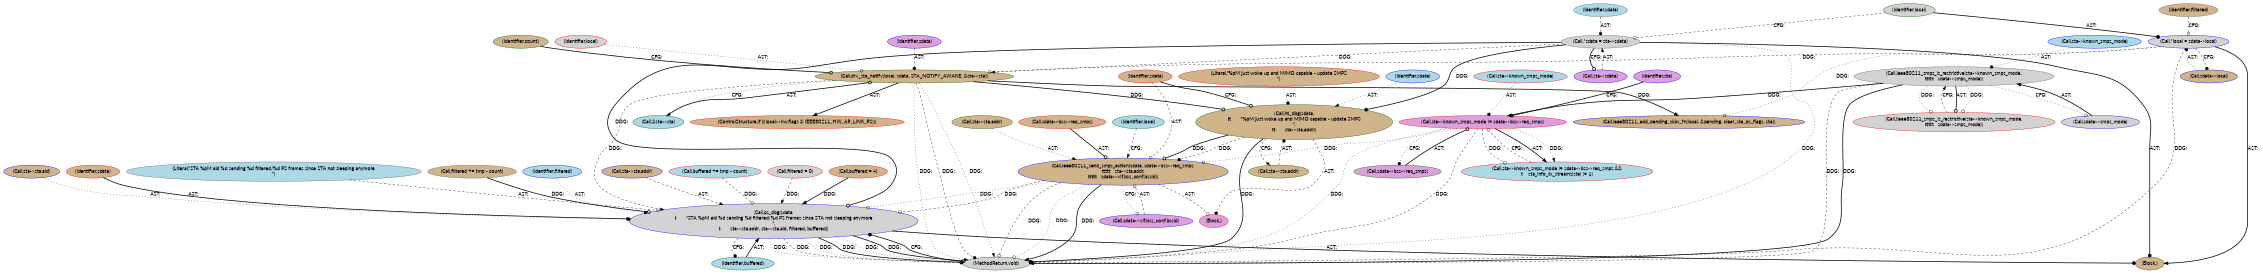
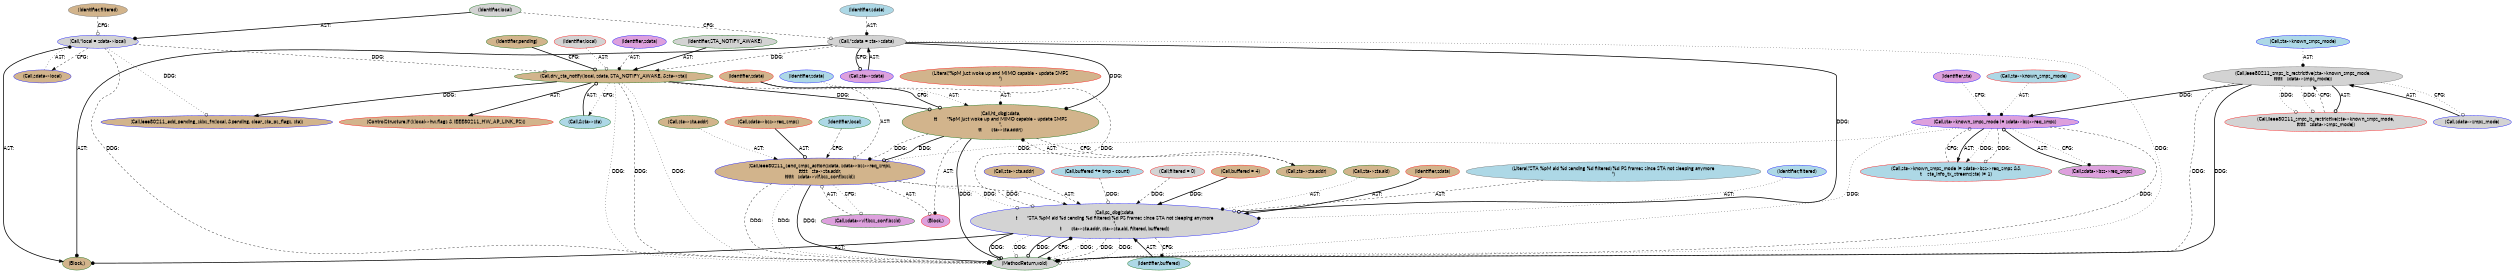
node "(Identifier,count)": label "(Identifier,count)" -> "(Identifier,pending)"
node "(Identifier,STA_NOTIFY_AWAKE)": added
edge "(Call,*local = sdata->local)" -> "(Call,sdata->local)": arrowhead dot -> normal
edge "(Call,sta->sdata)" -> "(Call,*sdata = sta->sdata)": style dashed -> bold
edge "(Identifier,sta)" -> "(Call,sta->known_smps_mode != sdata->bss->req_smps)": style bold -> dotted
node "(Call,sta->known_smps_mode != sdata->bss->req_smps)": color red -> blue
node "(Call,sta->sta.aid)": color blue -> darkgreen
node "(Call,filtered += tmp - count)": removed
node "(Call,sdata->vif.bss_conf.bssid)": color blue -> darkgreen
edge "(Call,*local = sdata->local)" -> "(MethodReturn,void)": arrowhead normal -> dot
